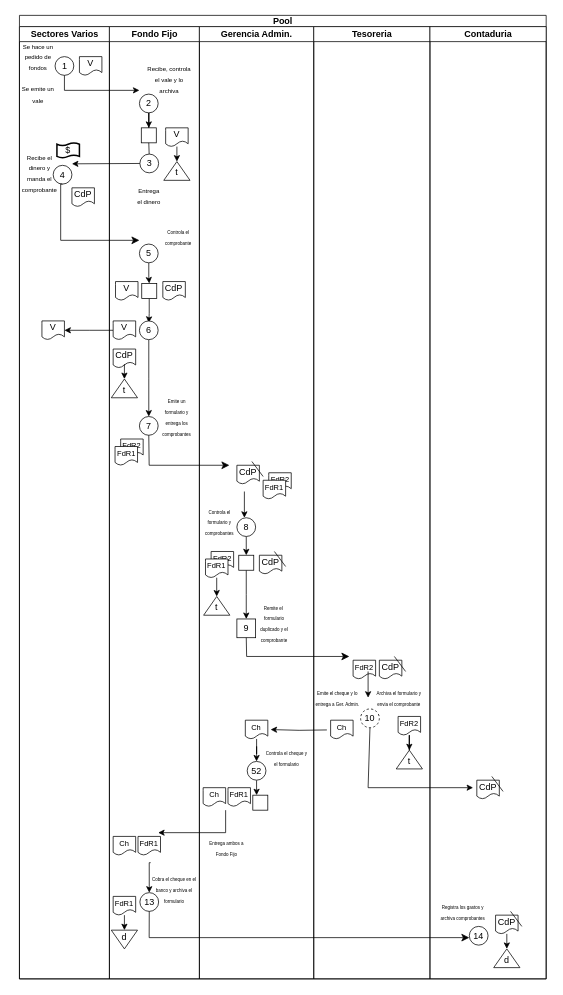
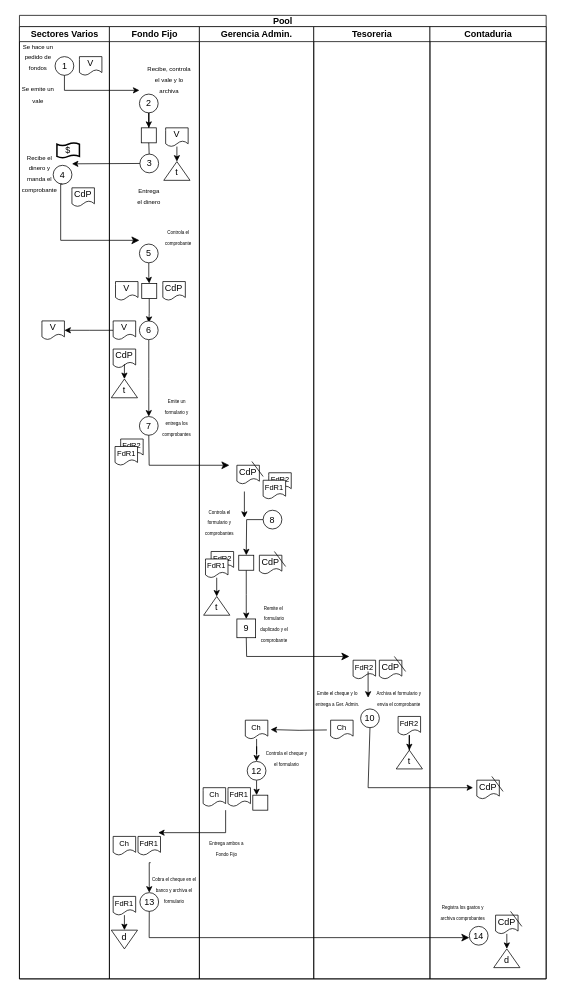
node "8": moved (246, 527) -> (272, 520)
node "10": style dashed -> solid
node "52": label "52" -> "12"
